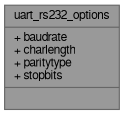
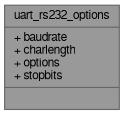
node "uart_rs232_options": text "+ paritytype" -> "+ options"
